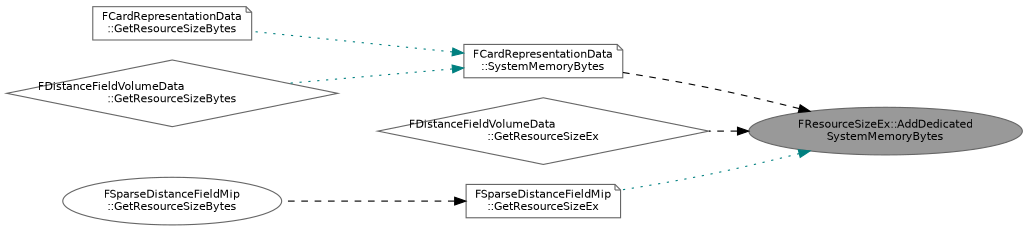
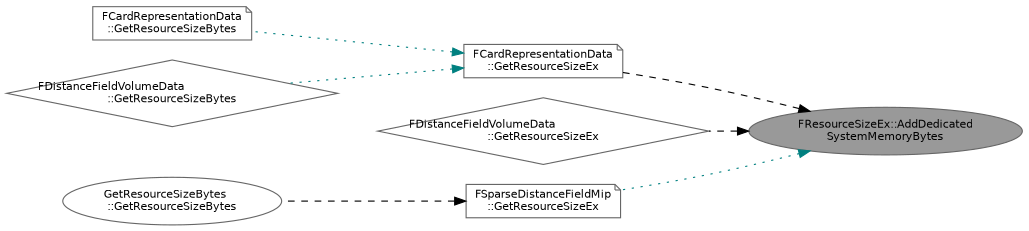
node "FCardRepresentationData ::SystemMemoryBytes": label "FCardRepresentationData ::SystemMemoryBytes" -> "FCardRepresentationData ::GetResourceSizeEx"
node "FSparseDistanceFieldMip ::GetResourceSizeBytes": label "FSparseDistanceFieldMip ::GetResourceSizeBytes" -> "GetResourceSizeBytes ::GetResourceSizeBytes"
